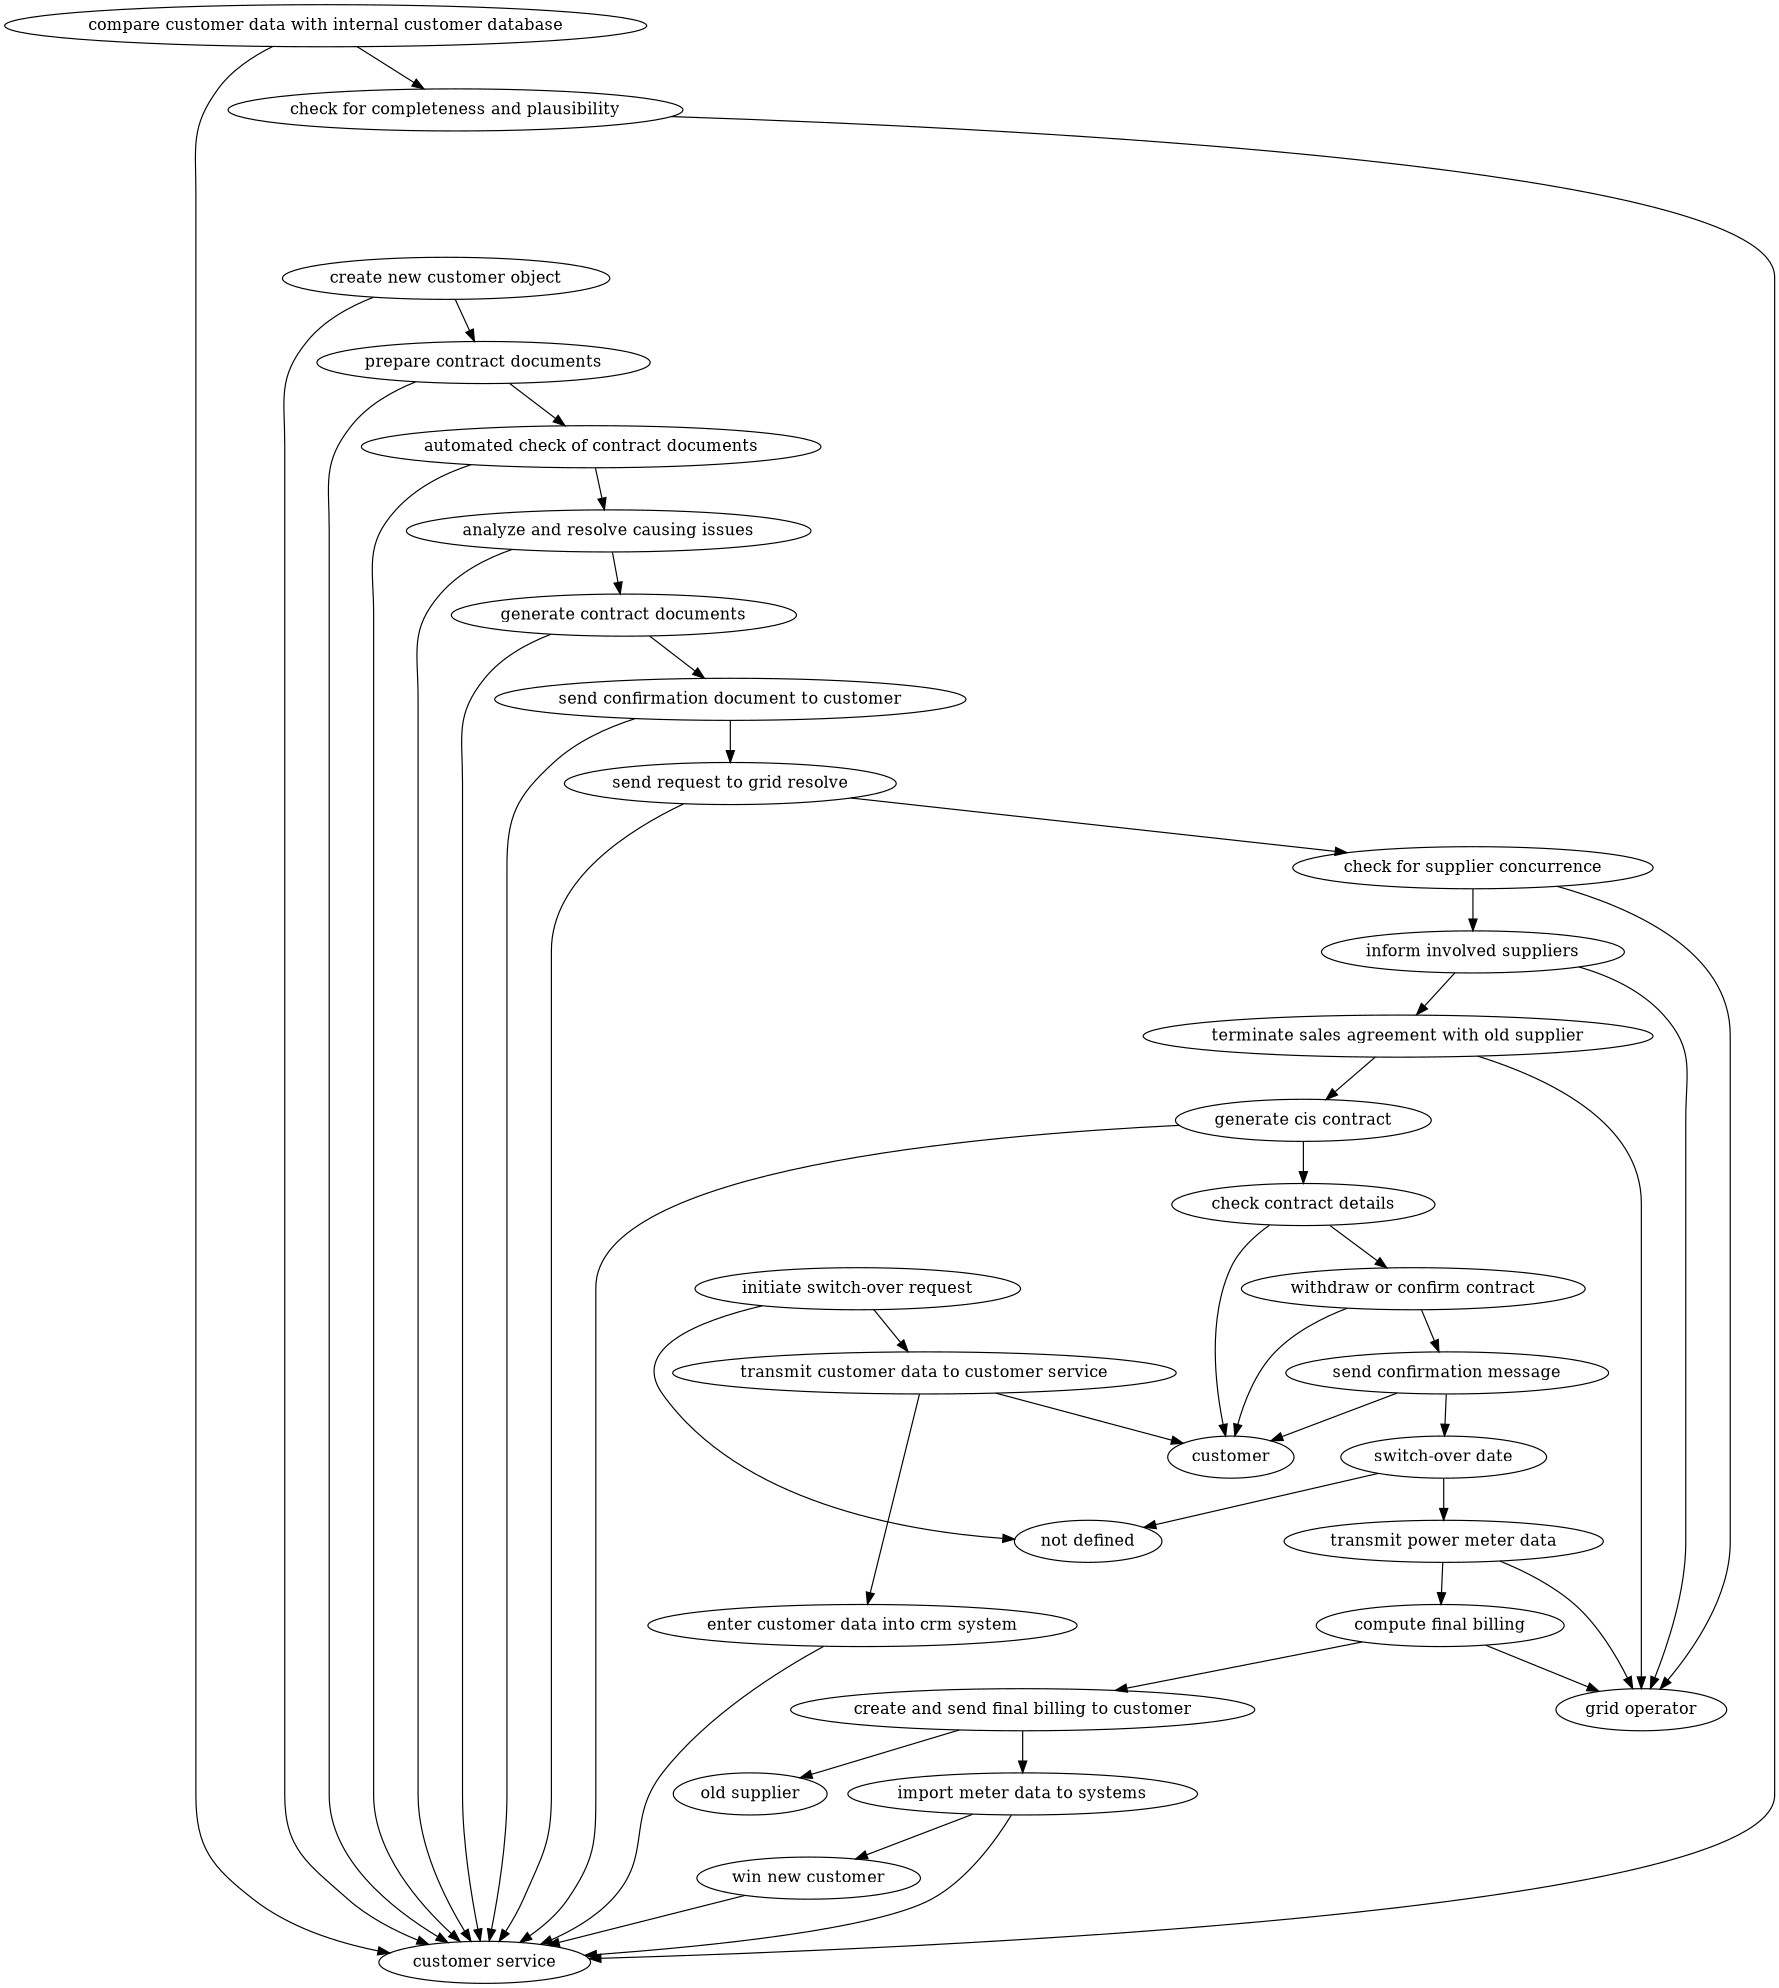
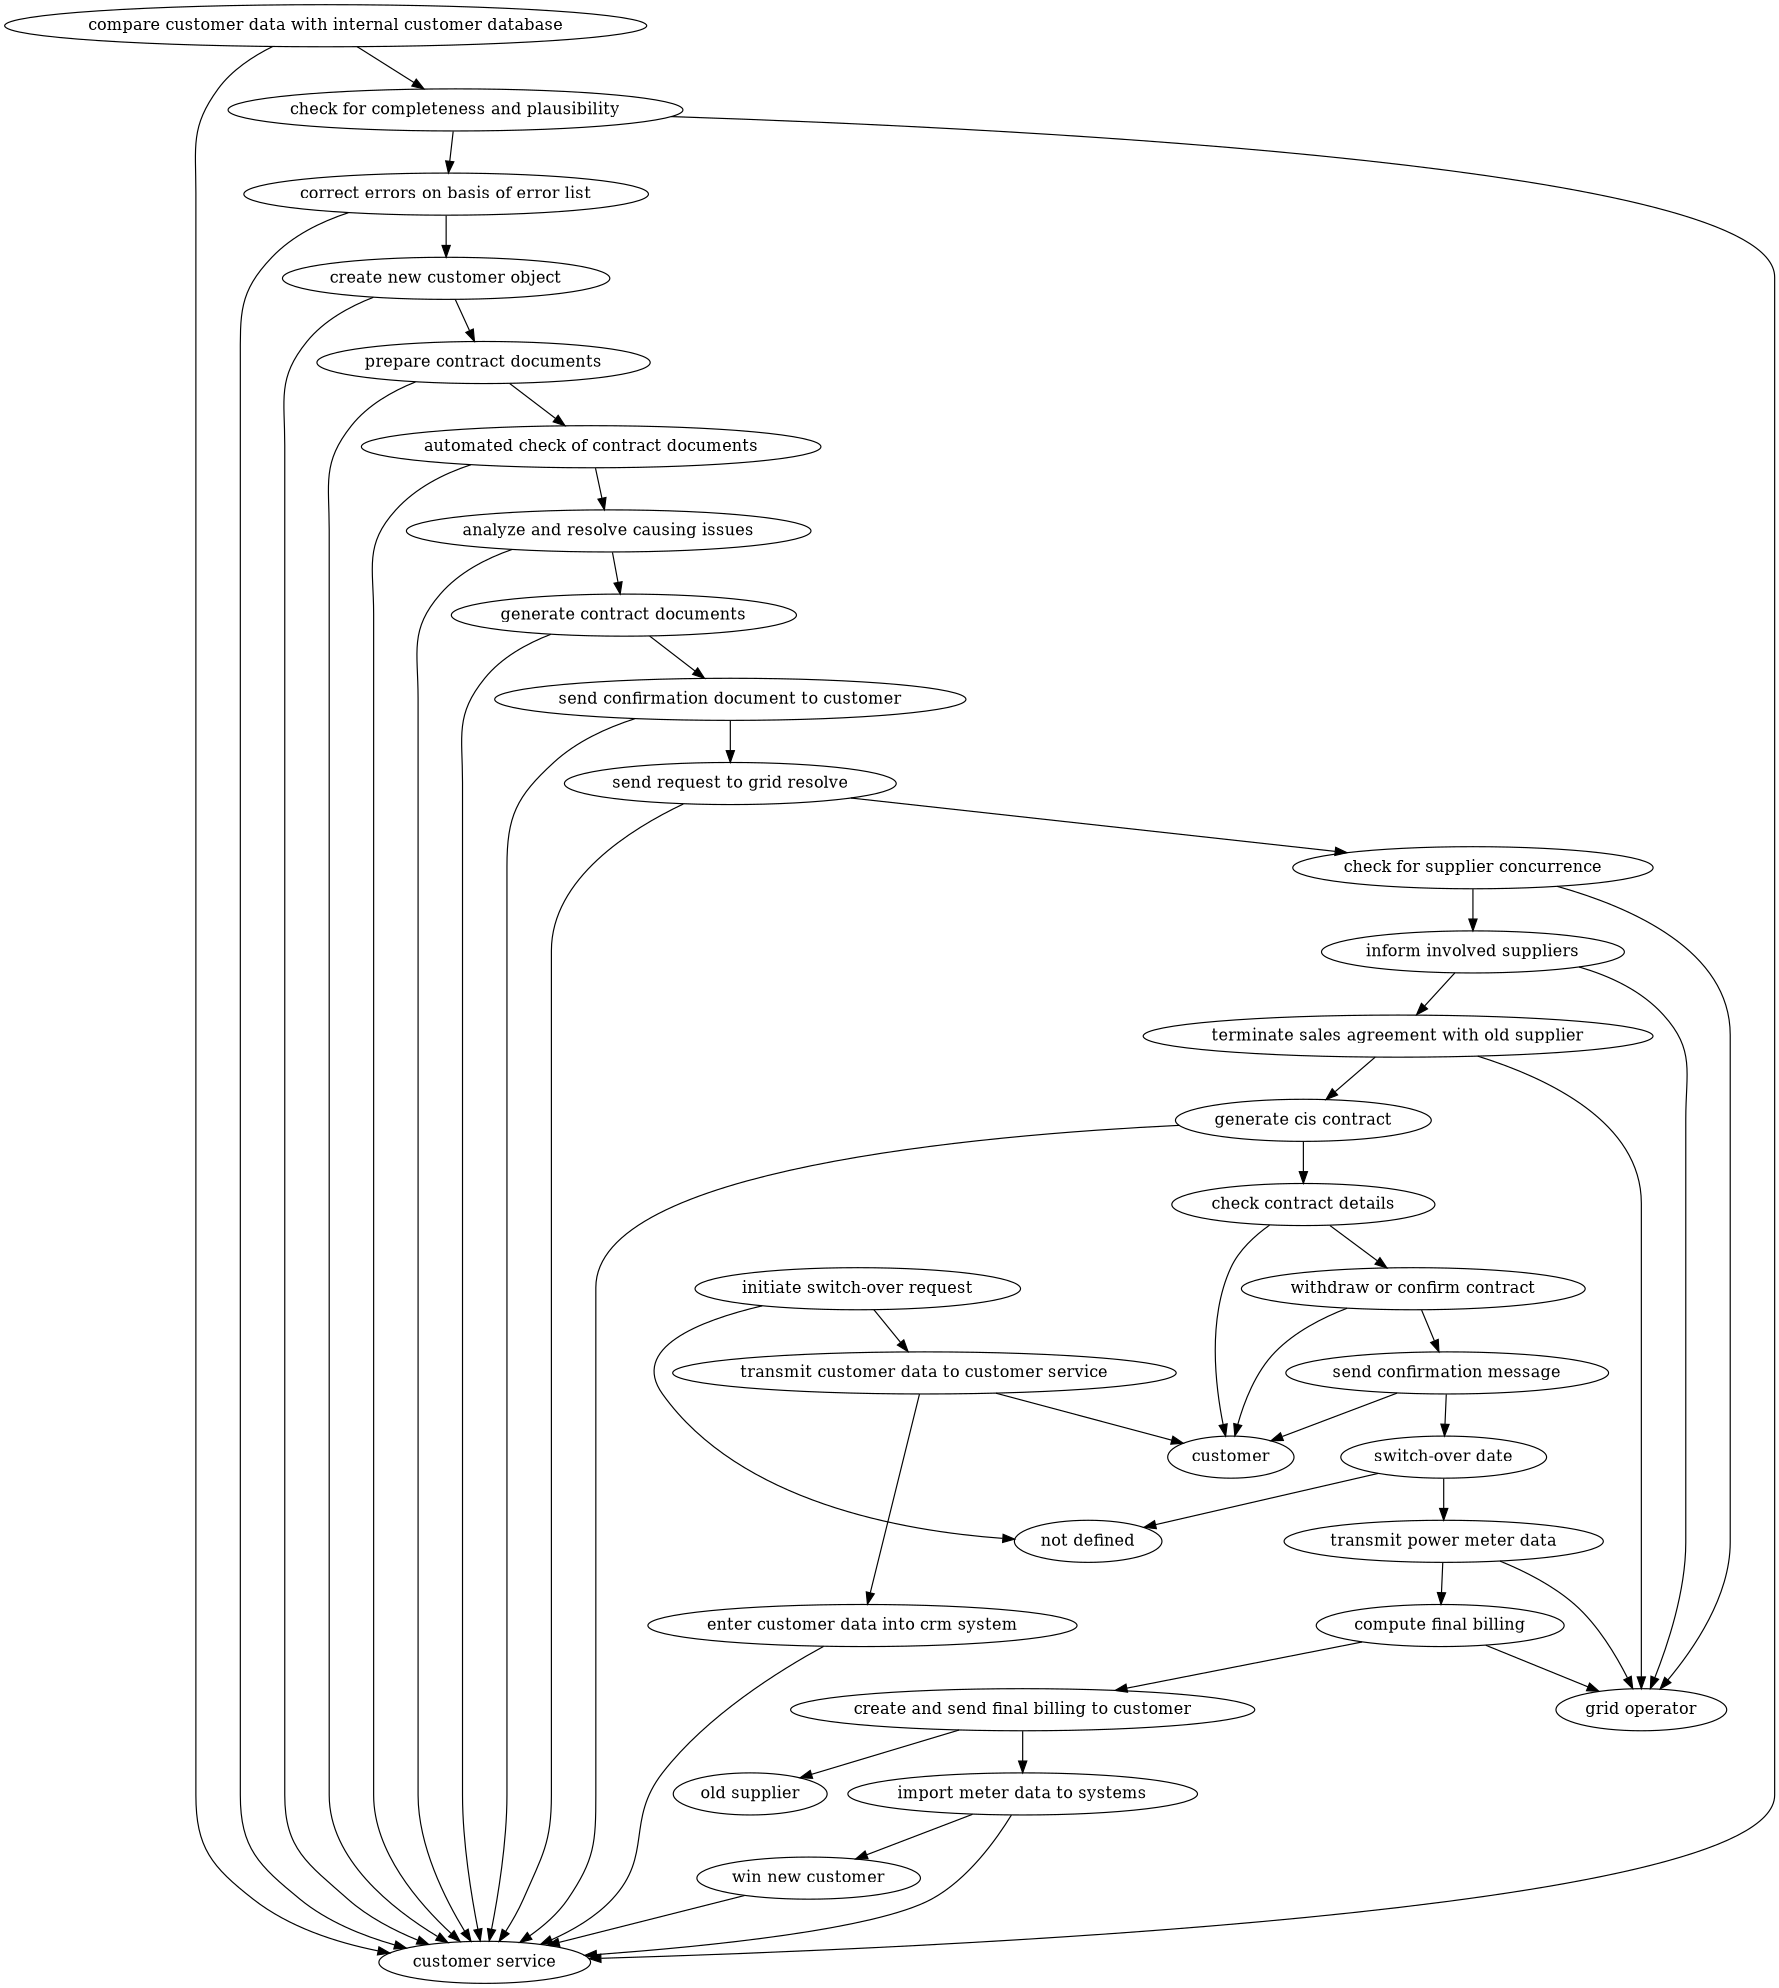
node "correct errors on basis of error list": added
